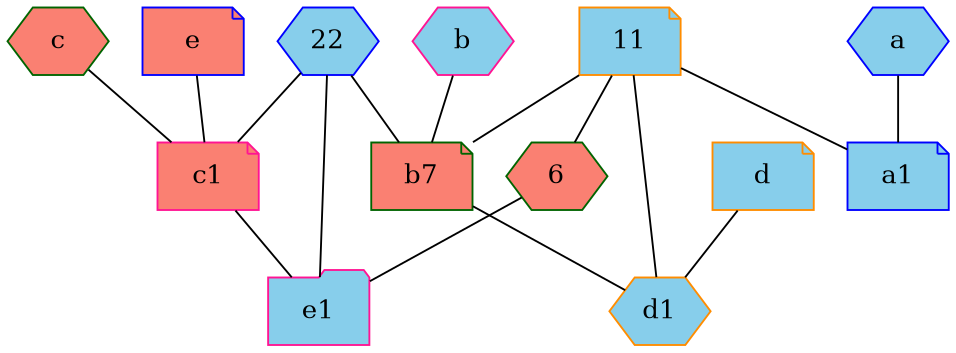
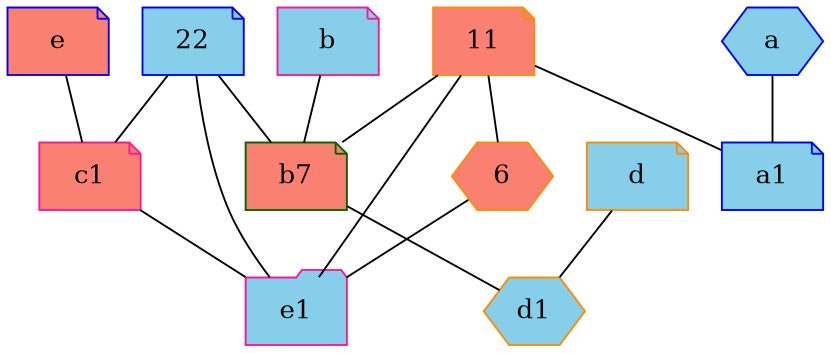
node "c": removed
node "22": shape hexagon -> note
node "b": shape hexagon -> note
node "11": fillcolor skyblue -> salmon
node "6": color darkgreen -> darkorange
edge "11" -- "d1": now "11" -- "e1"
